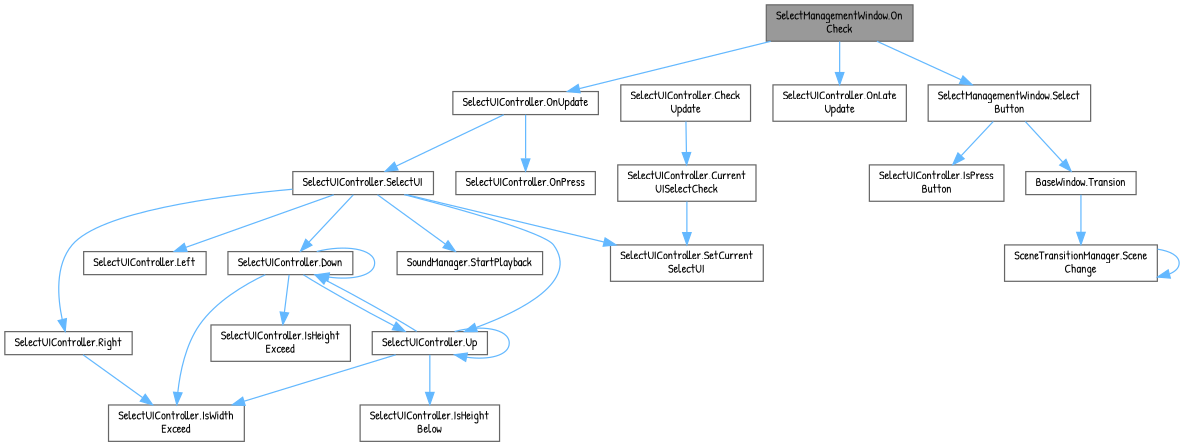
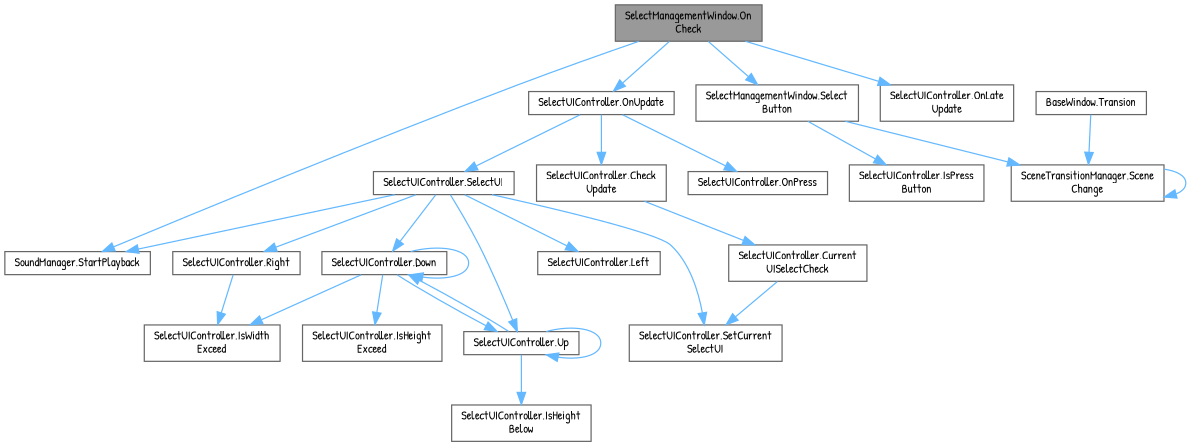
edge "SelectUIController.OnUpdate" -> "SelectUIController.Check Update": added
edge "SelectManagementWindow.On Check" -> "SoundManager.StartPlayback": added
edge "SelectManagementWindow.Select Button" -> "BaseWindow.Transion": now "SelectManagementWindow.Select Button" -> "SceneTransitionManager.Scene Change"
edge "SelectUIController.Up" -> "SelectUIController.IsWidth Exceed": removed
